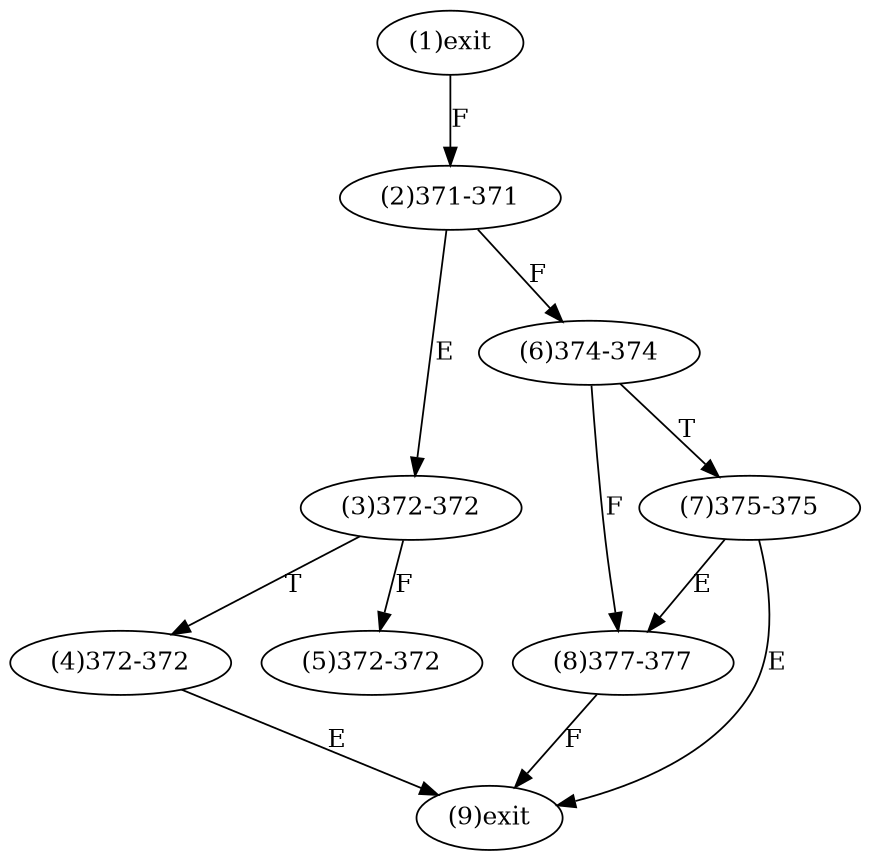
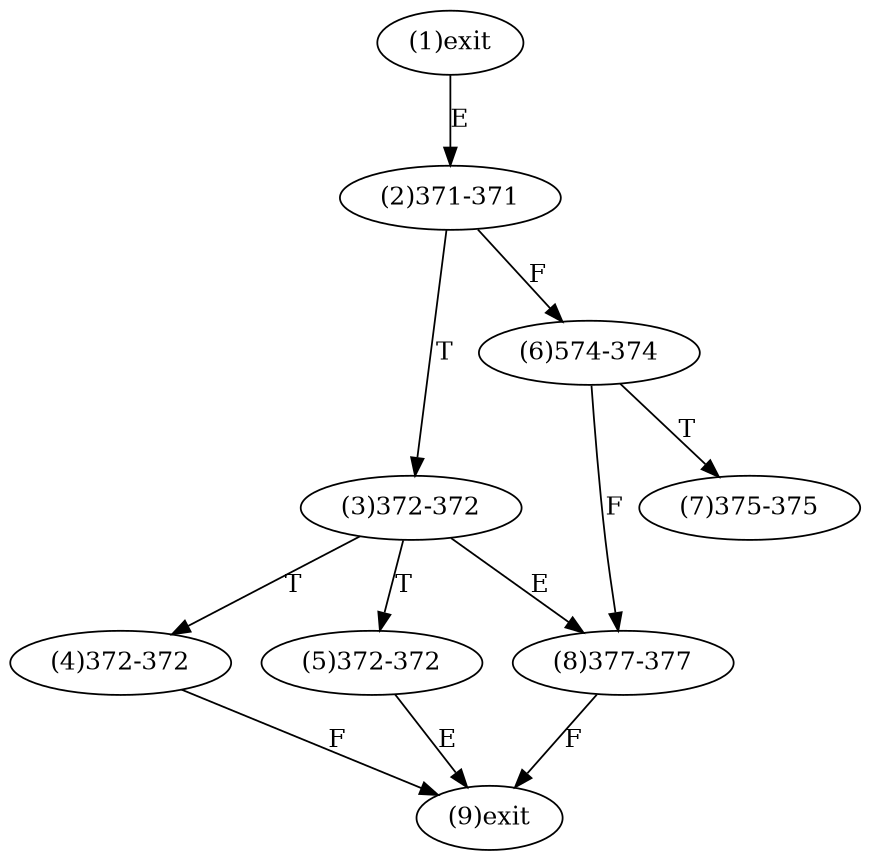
edge "(1)exit" -> "(2)371-371": label "F" -> "E"
edge "(2)371-371" -> "(3)372-372": label "E" -> "T"
node "(6)374-374": label "(6)374-374" -> "(6)574-374"
edge "(7)375-375" -> "(8)377-377": now "(3)372-372" -> "(8)377-377"
edge "(3)372-372" -> "(5)372-372": label "F" -> "T"
edge "(7)375-375" -> "(9)exit": now "(5)372-372" -> "(9)exit"
edge "(4)372-372" -> "(9)exit": label "E" -> "F"
